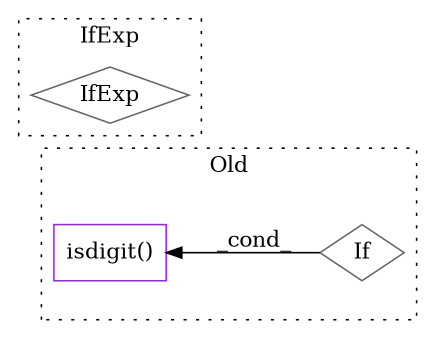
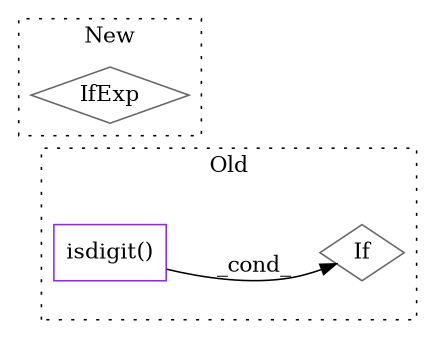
cluster "IfExp": label "IfExp" -> "New"
edge "If" -> "isdigit()": reversed
